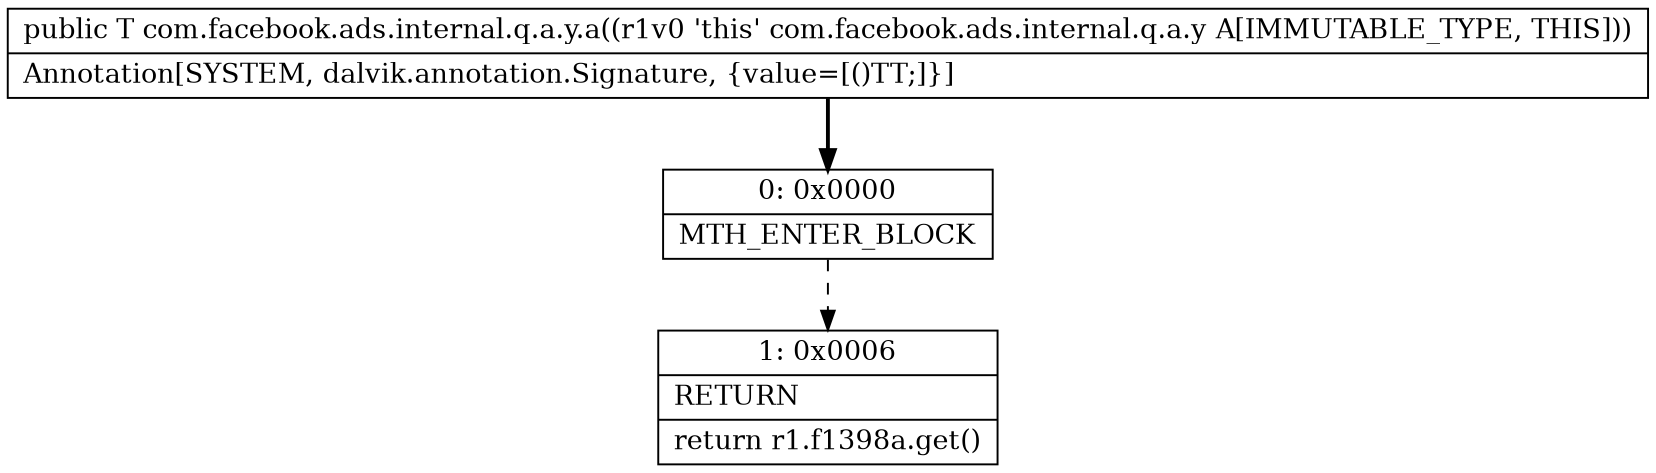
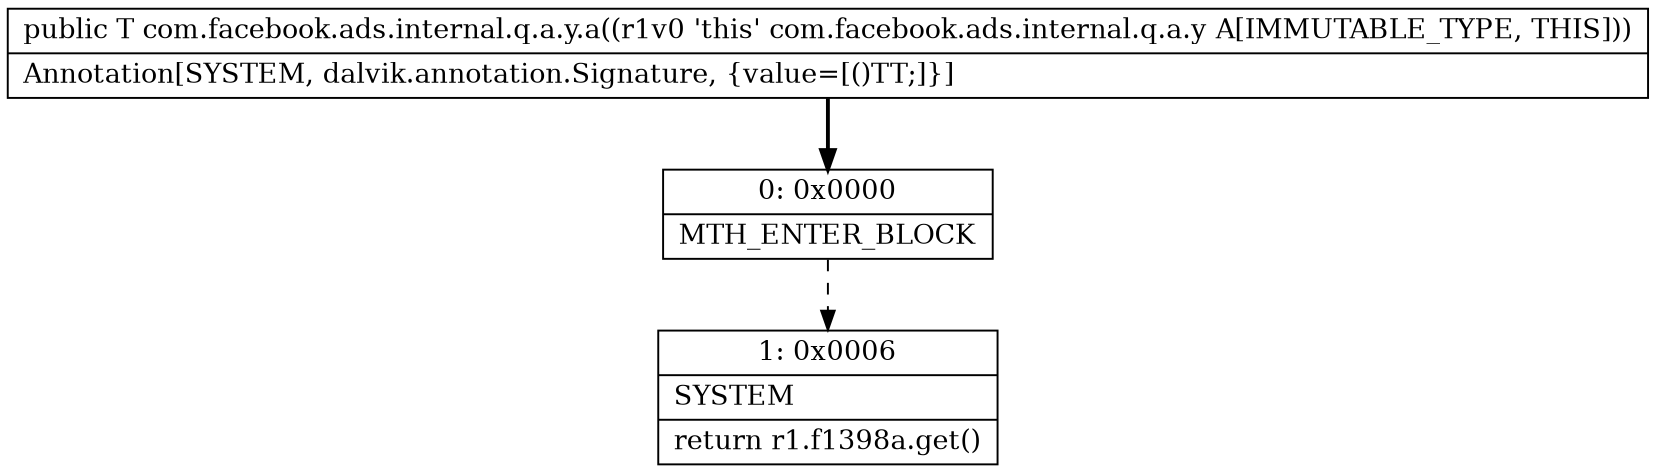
node "1: 0x0006": text "RETURN" -> "SYSTEM"
